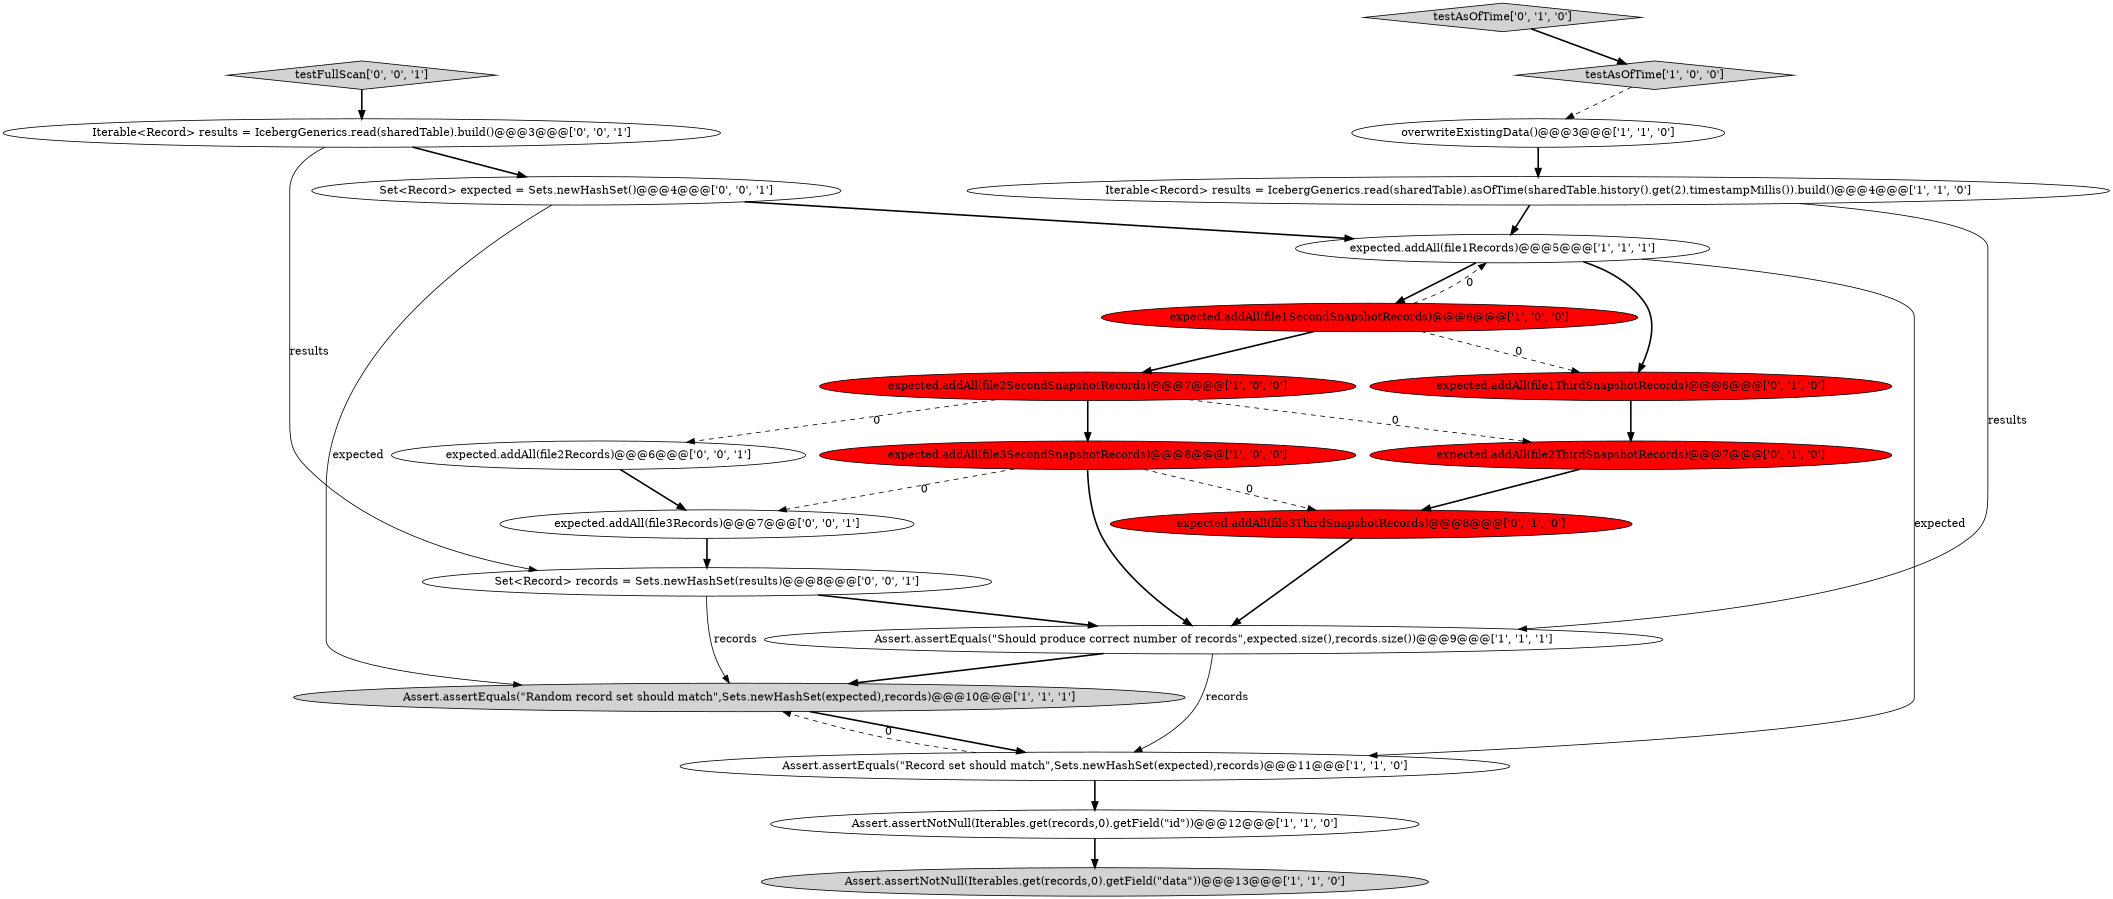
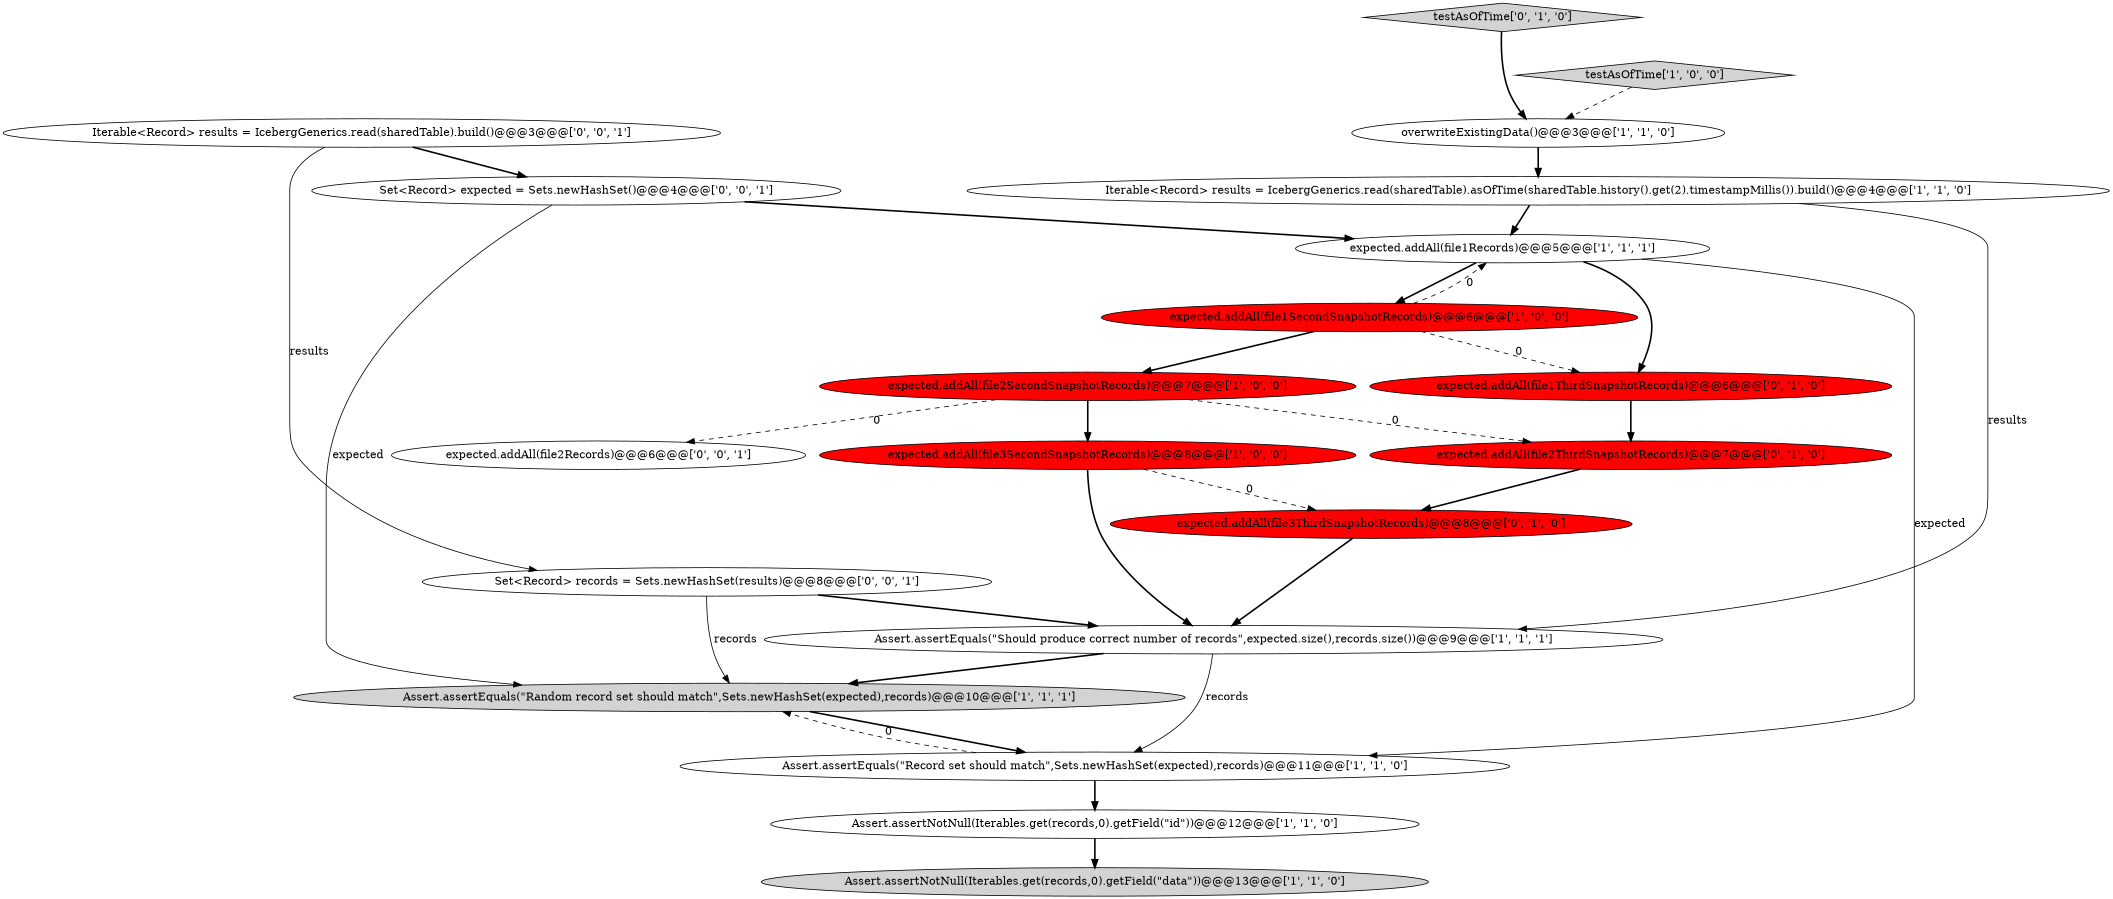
edge "testAsOfTime['0', '1', '0']" -> "testAsOfTime['1', '0', '0']": now "testAsOfTime['0', '1', '0']" -> "overwriteExistingData()@@@3@@@['1', '1', '0']"
node "testFullScan['0', '0', '1']": removed
node "expected.addAll(file3Records)@@@7@@@['0', '0', '1']": removed
